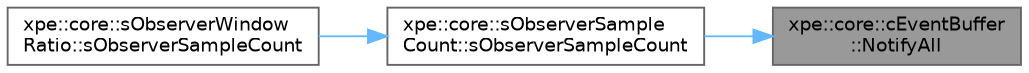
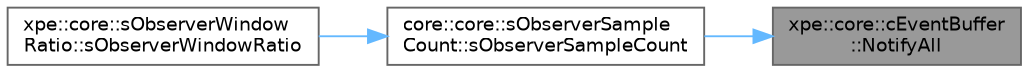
node "xpe::core::sObserverWindow Ratio::sObserverSampleCount": label "xpe::core::sObserverWindow Ratio::sObserverSampleCount" -> "xpe::core::sObserverWindow Ratio::sObserverWindowRatio"
node "xpe::core::sObserverSample Count::sObserverSampleCount": label "xpe::core::sObserverSample Count::sObserverSampleCount" -> "core::core::sObserverSample Count::sObserverSampleCount"
